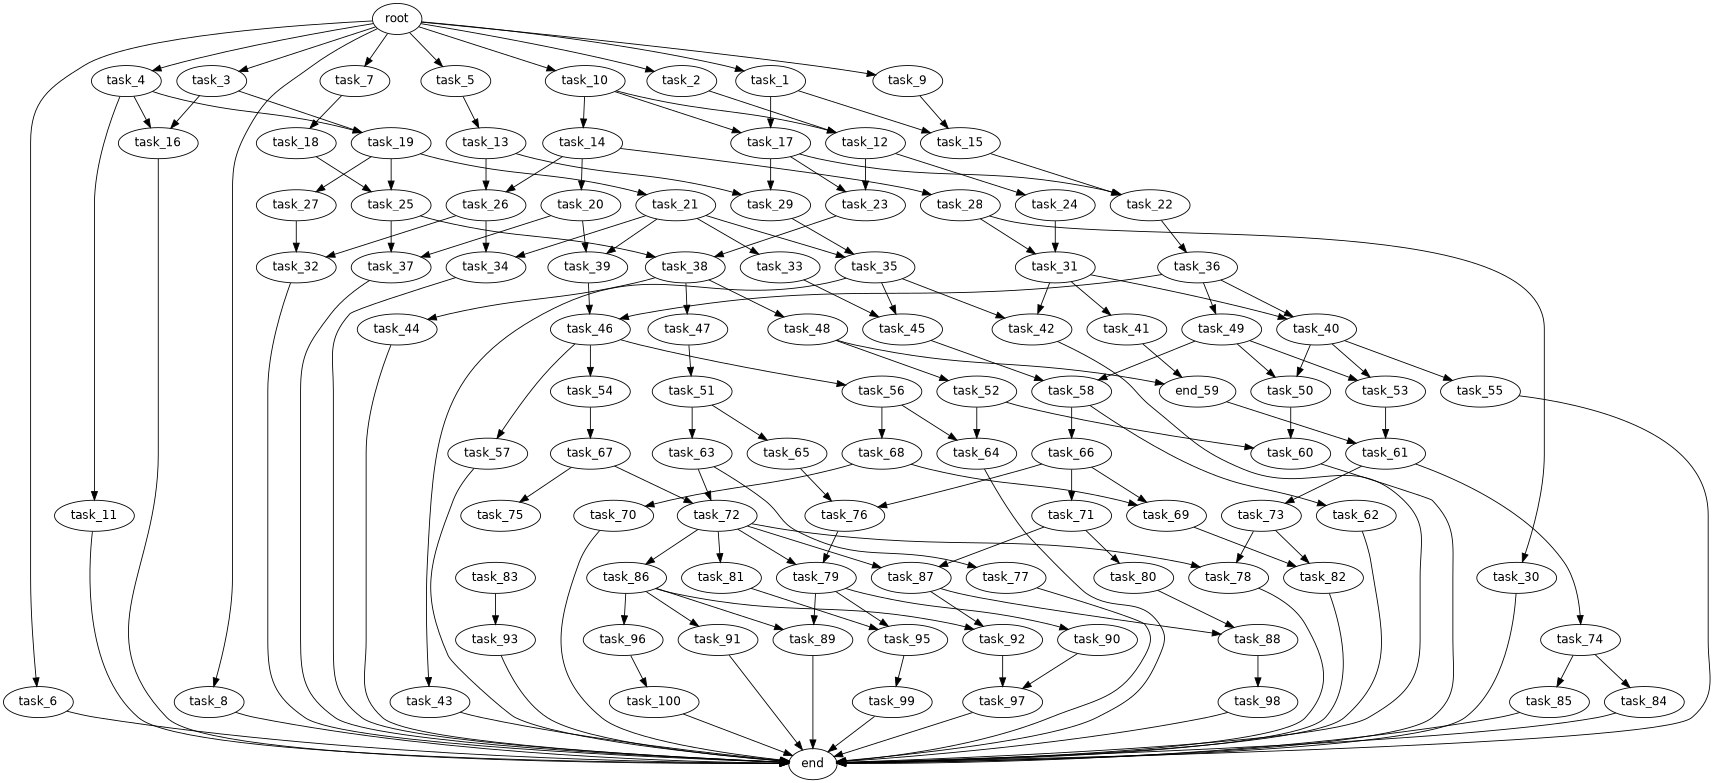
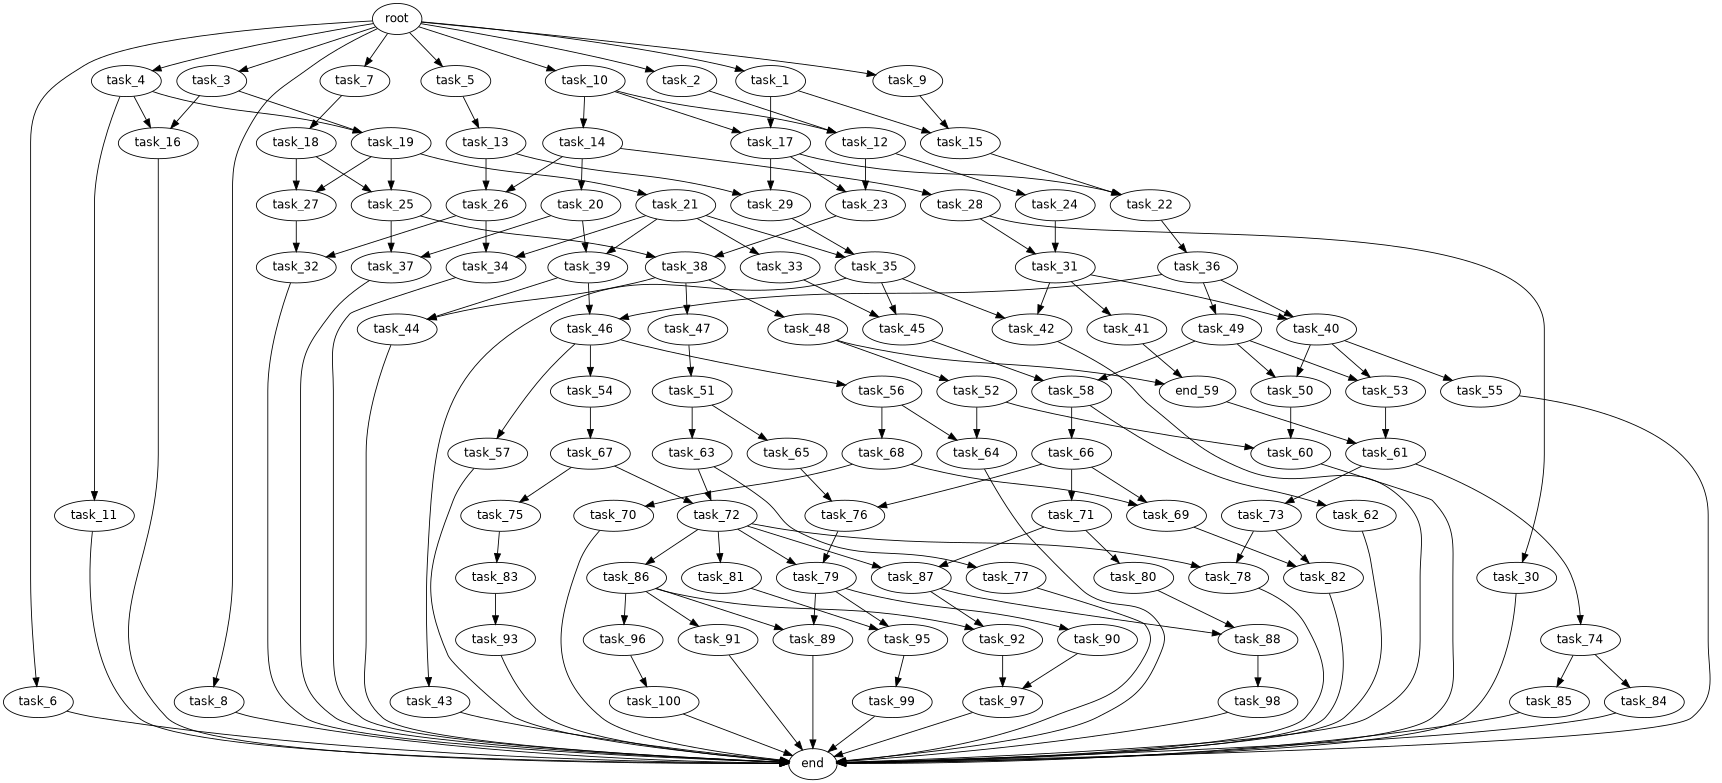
edge "task_18" -> "task_27": added
edge "task_39" -> "task_44": added
edge "task_75" -> "task_83": added
